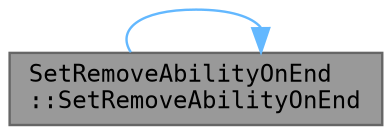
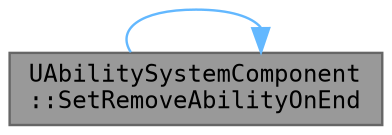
node "SetRemoveAbilityOnEnd ::SetRemoveAbilityOnEnd": label "SetRemoveAbilityOnEnd ::SetRemoveAbilityOnEnd" -> "UAbilitySystemComponent ::SetRemoveAbilityOnEnd"
